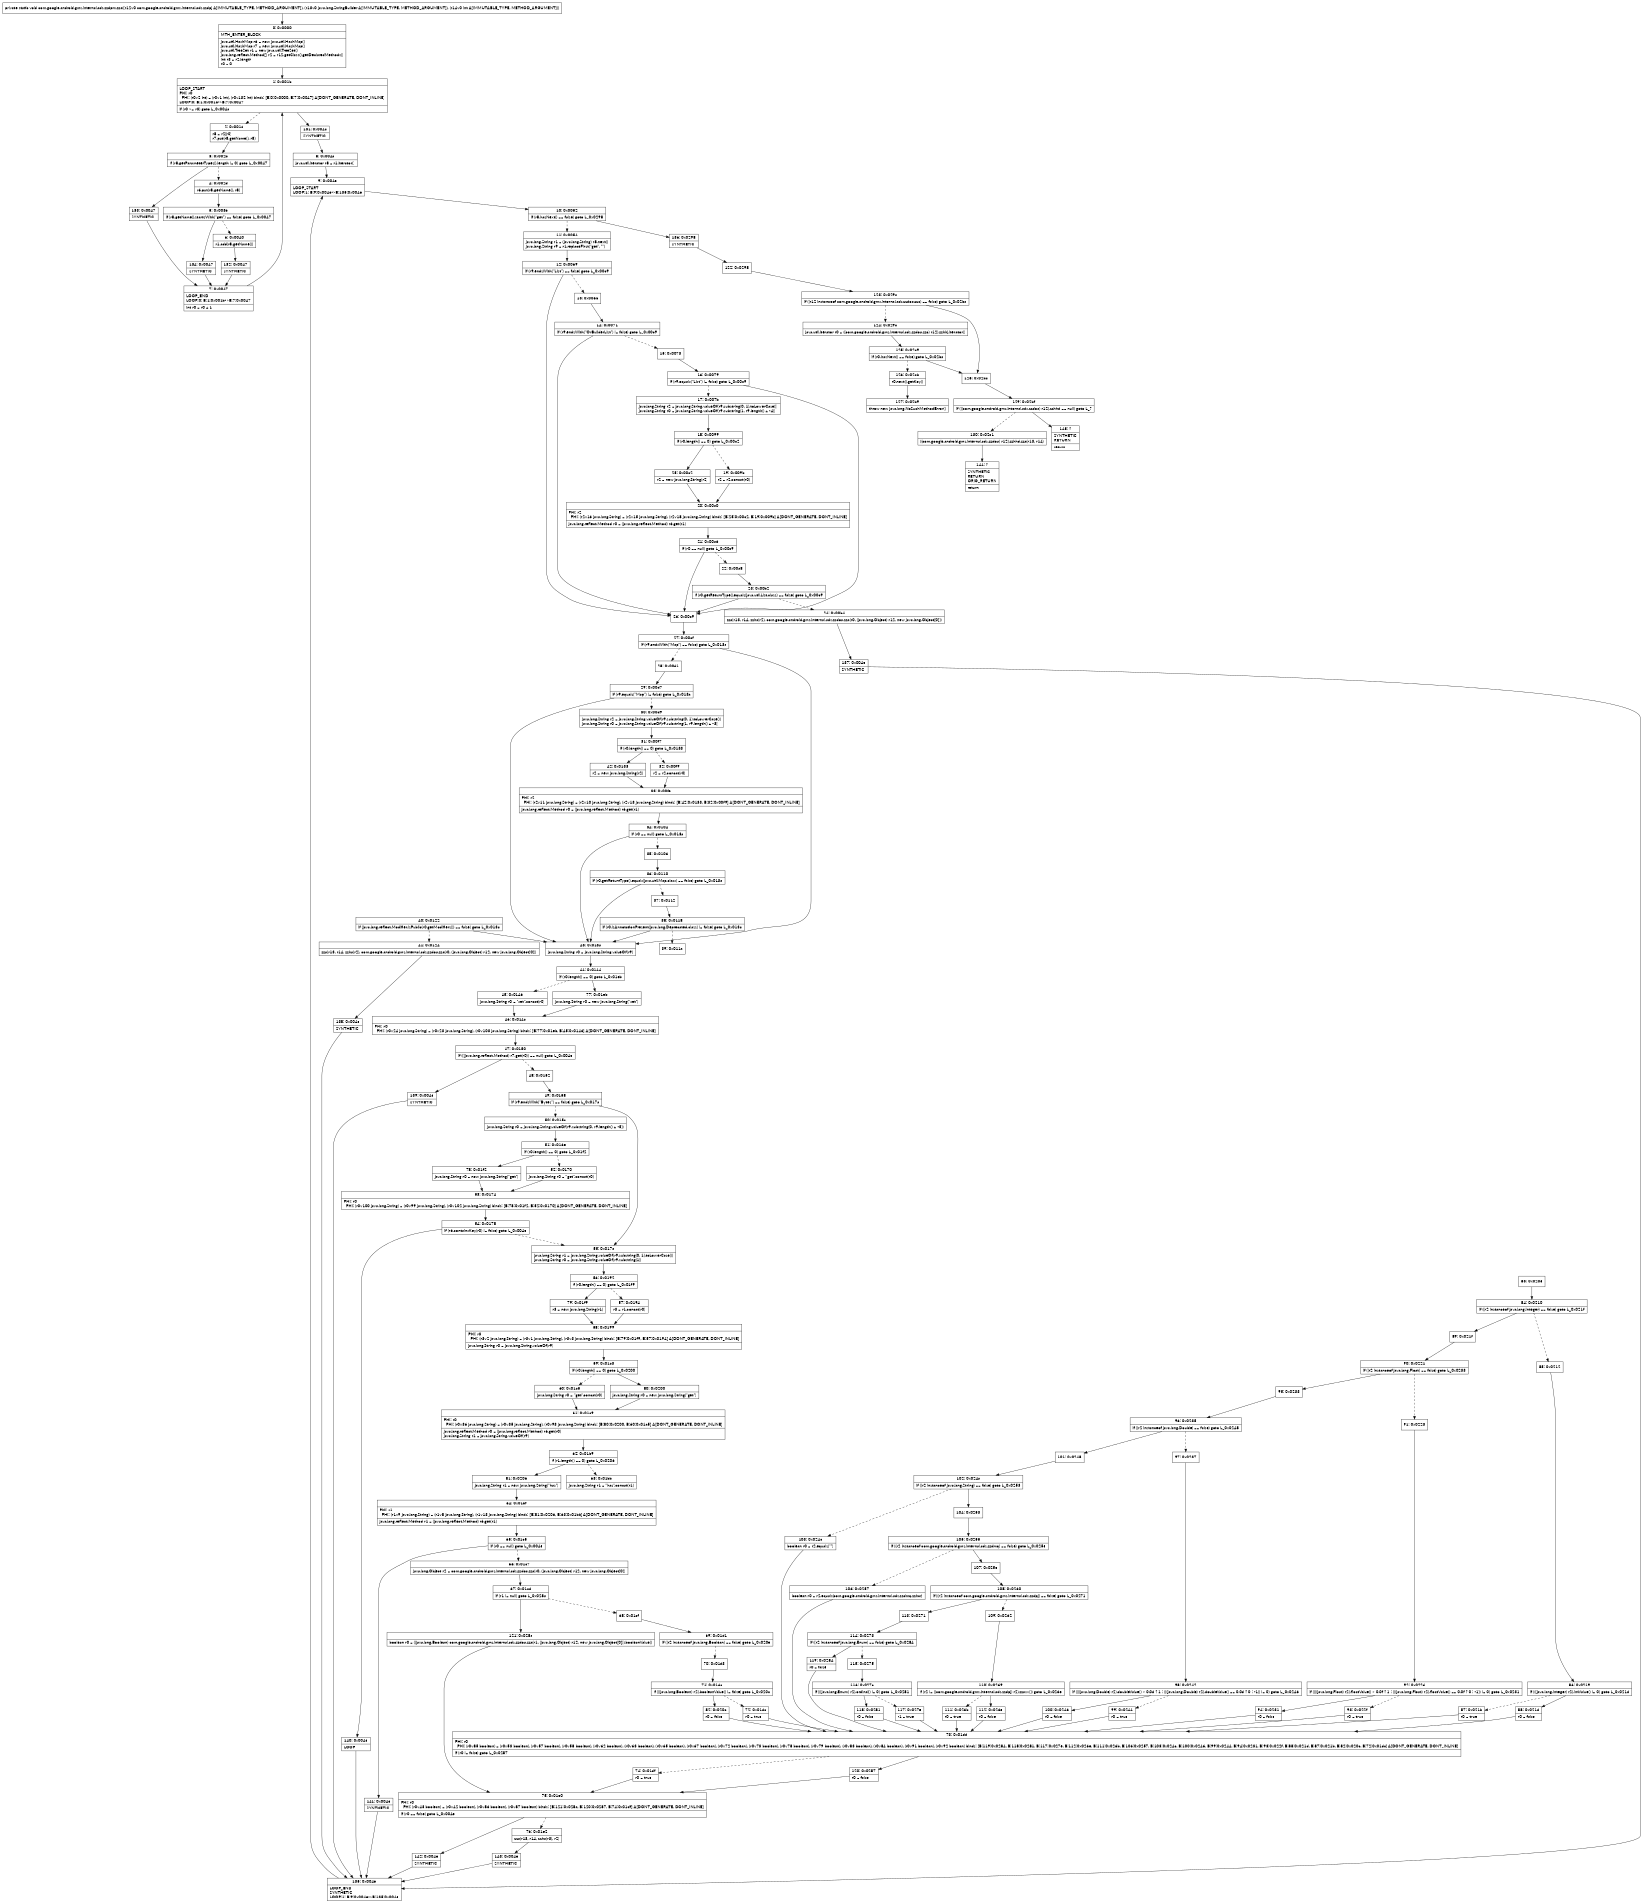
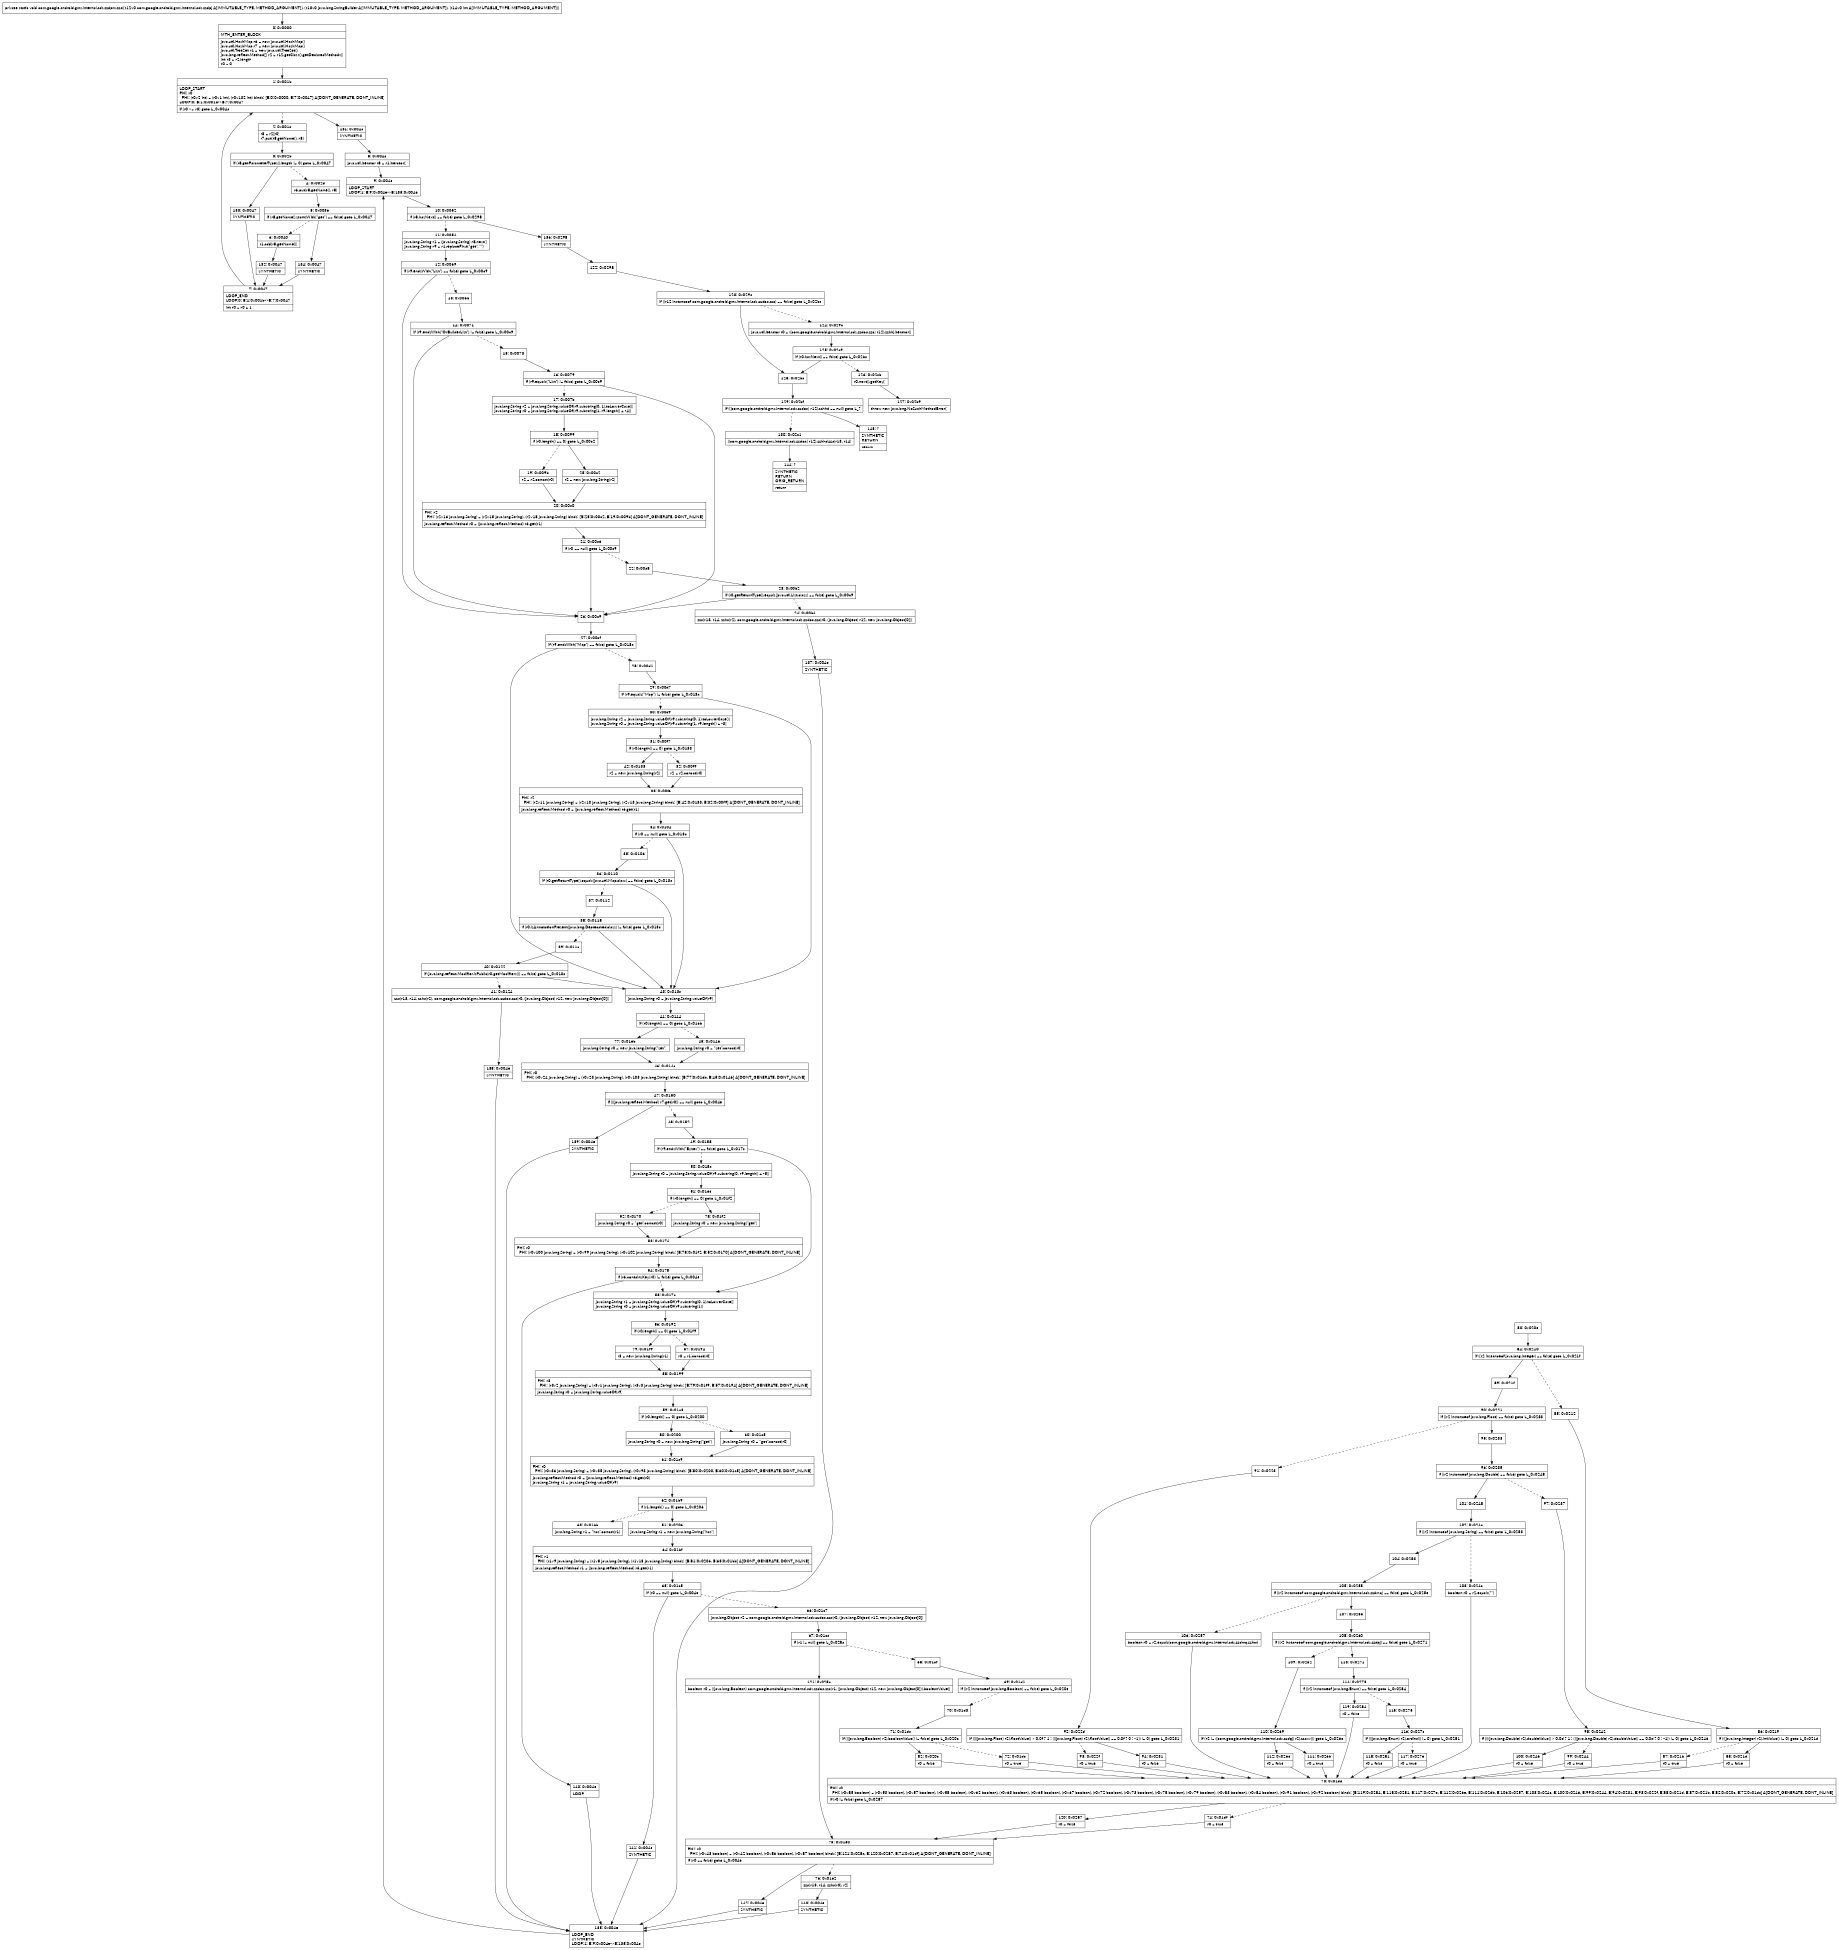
edge "39: 0x011a" -> "40: 0x0122": added
edge "110: 0x0269" -> "111: 0x026b": style dashed -> solid
node "117: 0x027e": text "r1 = true" -> "r0 = true"
